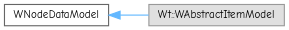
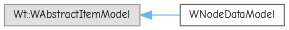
edge "Wt::WAbstractItemModel" -> "WNodeDataModel": reversed
